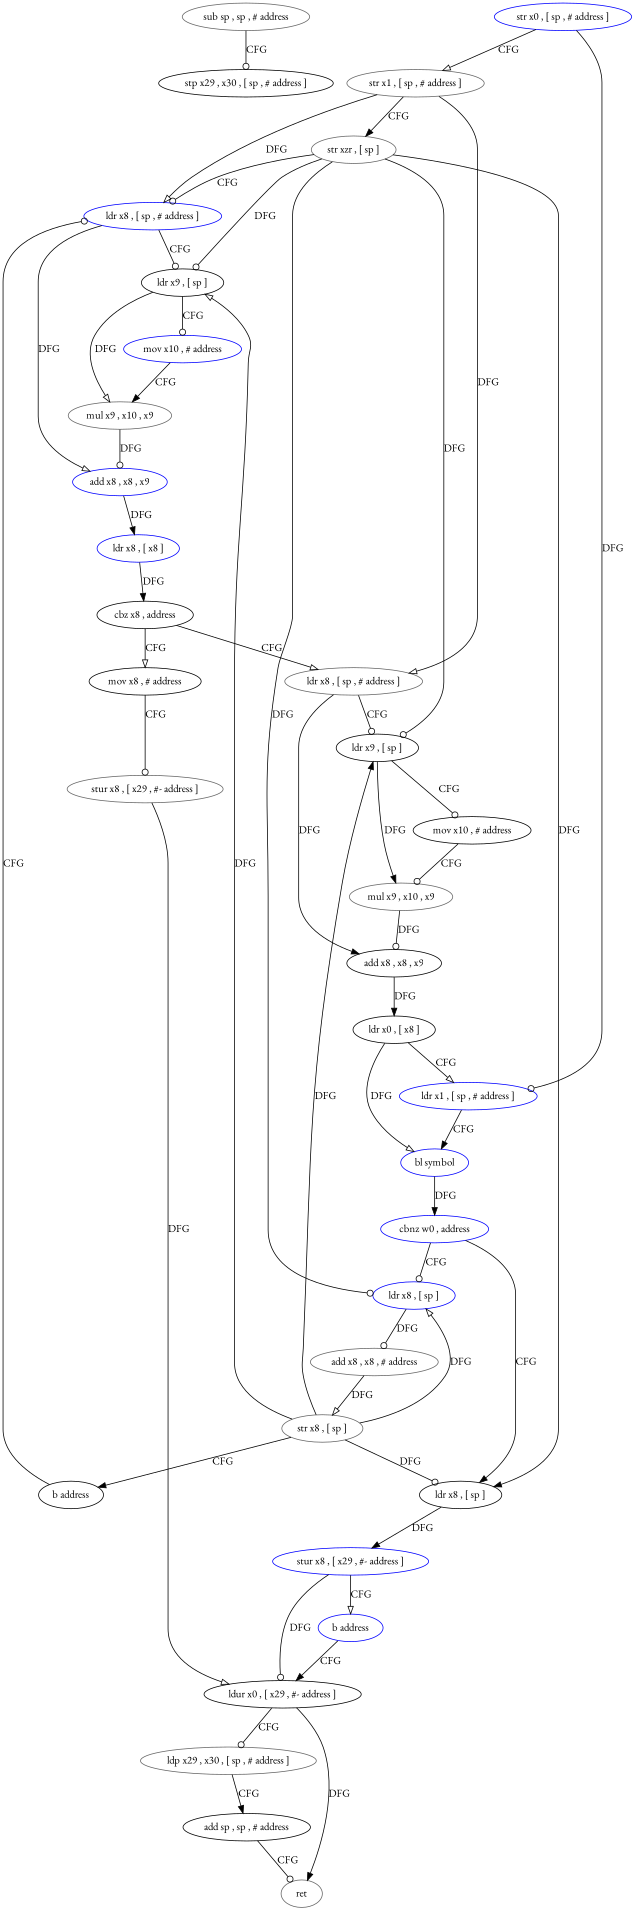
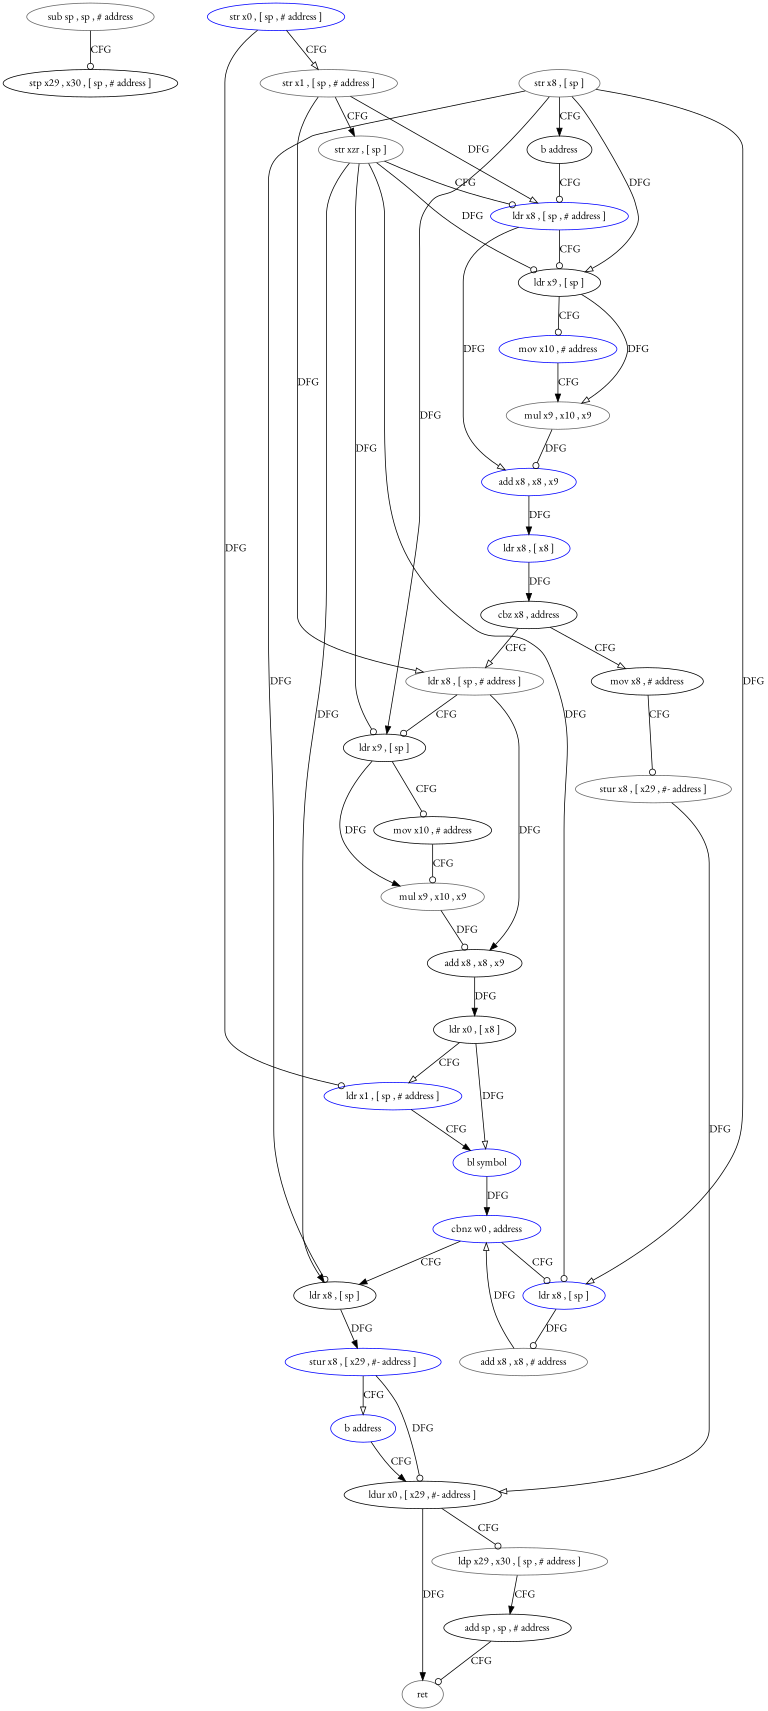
edge "add x8 , x8 , # address" -> "str x8 , [ sp ]": now "add x8 , x8 , # address" -> "cbnz w0 , address"
